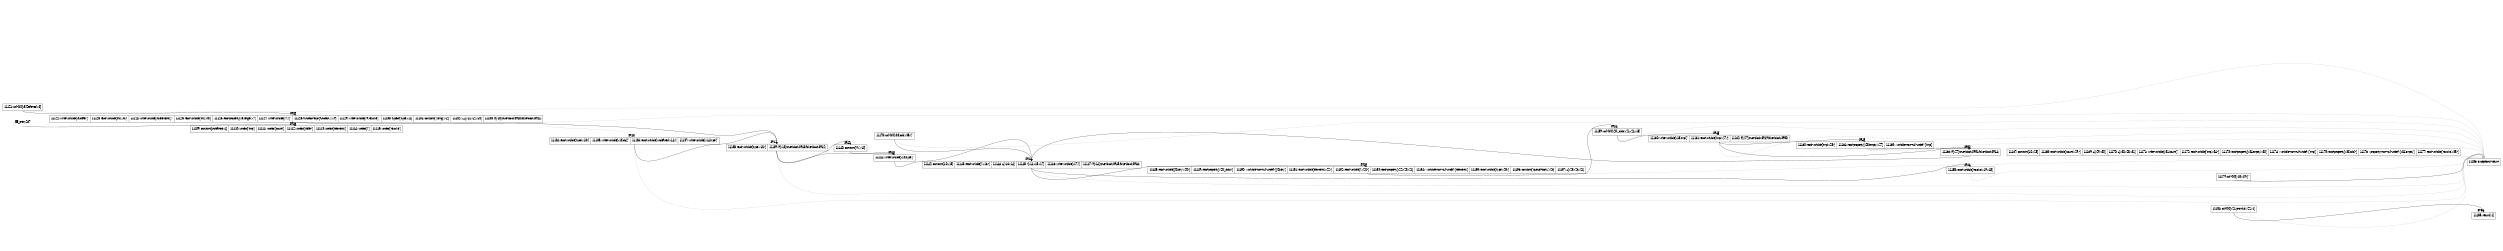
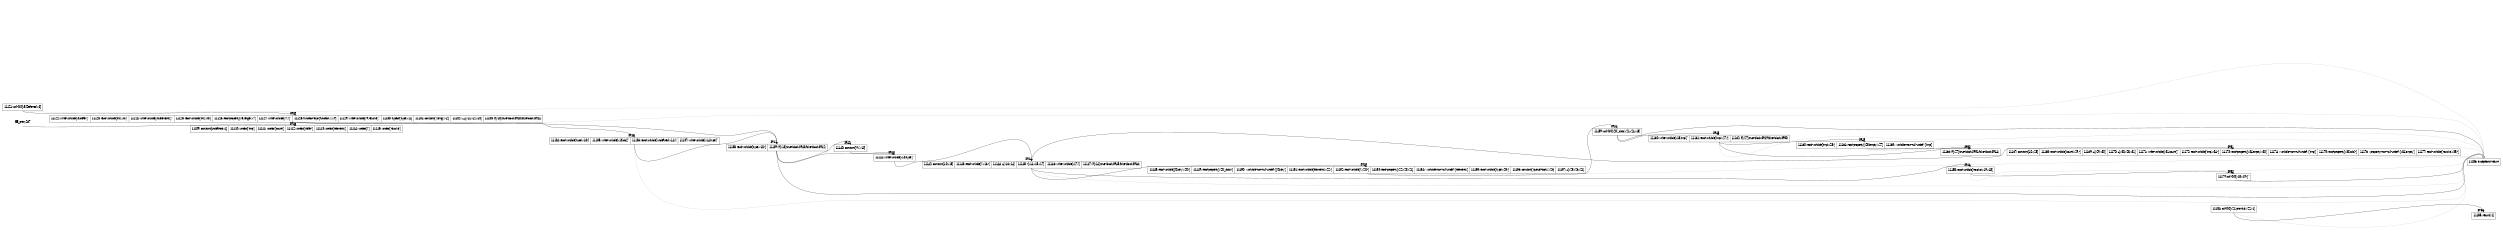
edge "11122: write-variable[v3,'defer']*" -> "11134: read-variable['type',v13,-]": color gray -> black
edge "11159: call-0:0[v20,'_data',v21,v24,v18]" -> "11186: exceptional-return": color gray -> black
node "11178: call-0:0[v33,'add',v35,-]*": removed
edge "11166: if[v27](true-block:3951,false-block:3944)" -> "11167: constant[1.0,v28]": added
edge "11158: read-variable['resolve',v19,v18]" -> "11179: call-0:0[v18,v19,-]*": added
edge "11138: read-variable['type',v13,-]" -> "11186: exceptional-return": color gray -> black
